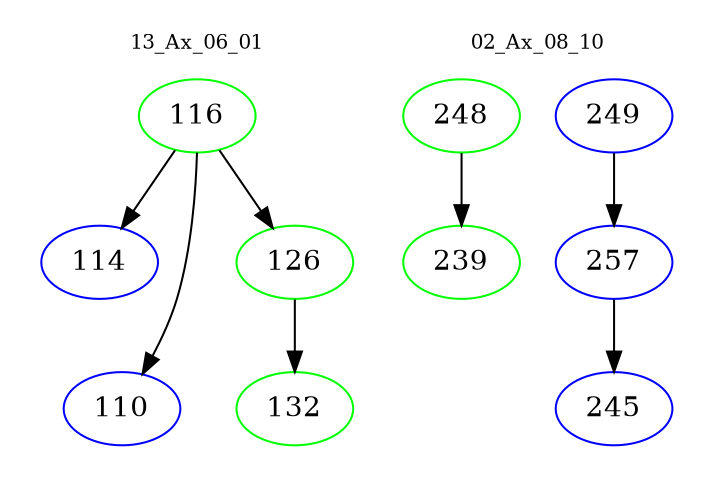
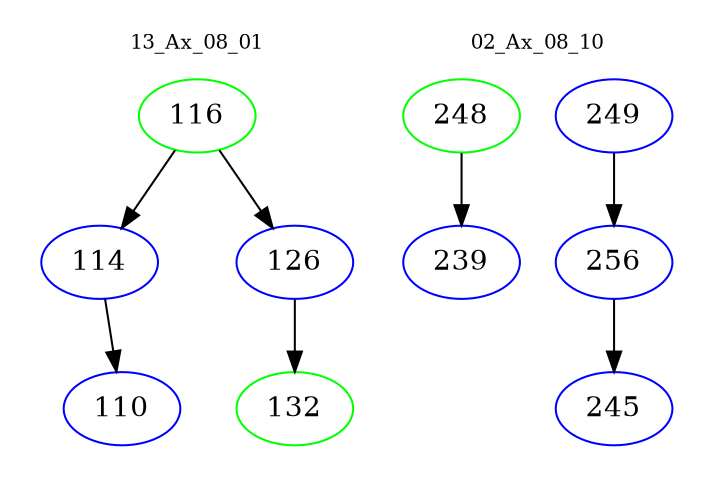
cluster "13_Ax_06_01": label "13_Ax_06_01" -> "13_Ax_08_01"
edge "116" -> "110": now "114" -> "110"
node "126": color green -> blue
node "239": color green -> blue
node "257": label "257" -> "256"
